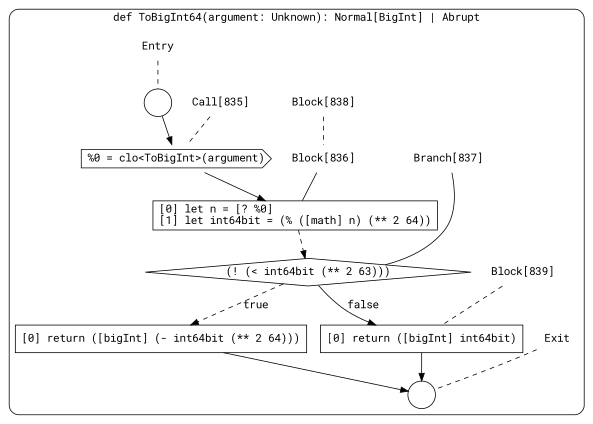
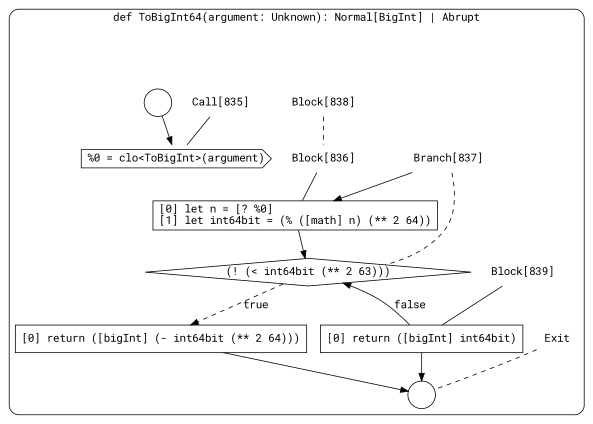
node "Entry": removed
edge "Call[835]" -- "%0 = clo<ToBigInt>(argument)": style dashed -> solid
edge "%0 = clo<ToBigInt>(argument)" -> "[0] let n = [? %0]": now "Branch[837]" -> "[0] let n = [? %0]"
edge "Branch[837]" -- "(! (< int64bit (** 2 63)))": style solid -> dashed
edge "[0] let n = [? %0]" -> "(! (< int64bit (** 2 63)))": style dashed -> solid
edge "Block[839]" -- "[0] return ([bigInt] int64bit)": style dashed -> solid
edge "(! (< int64bit (** 2 63)))" -> "[0] return ([bigInt] int64bit)": reversed
